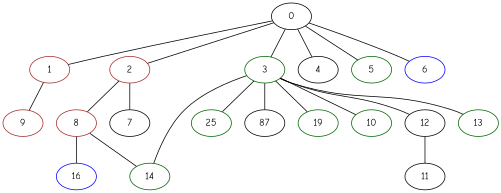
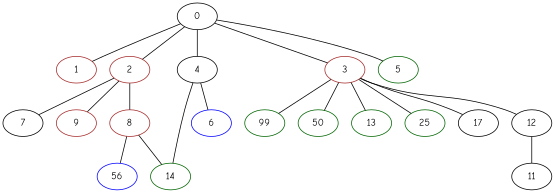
edge "0" -- "6": now "4" -- "6"
node "3": color darkgreen -> brown
edge "1" -- "9": now "2" -- "9"
edge "3" -- "14": now "4" -- "14"
node "87": label "87" -> "17"
node "19": label "19" -> "99"
node "10": label "10" -> "50"
node "16": label "16" -> "56"
